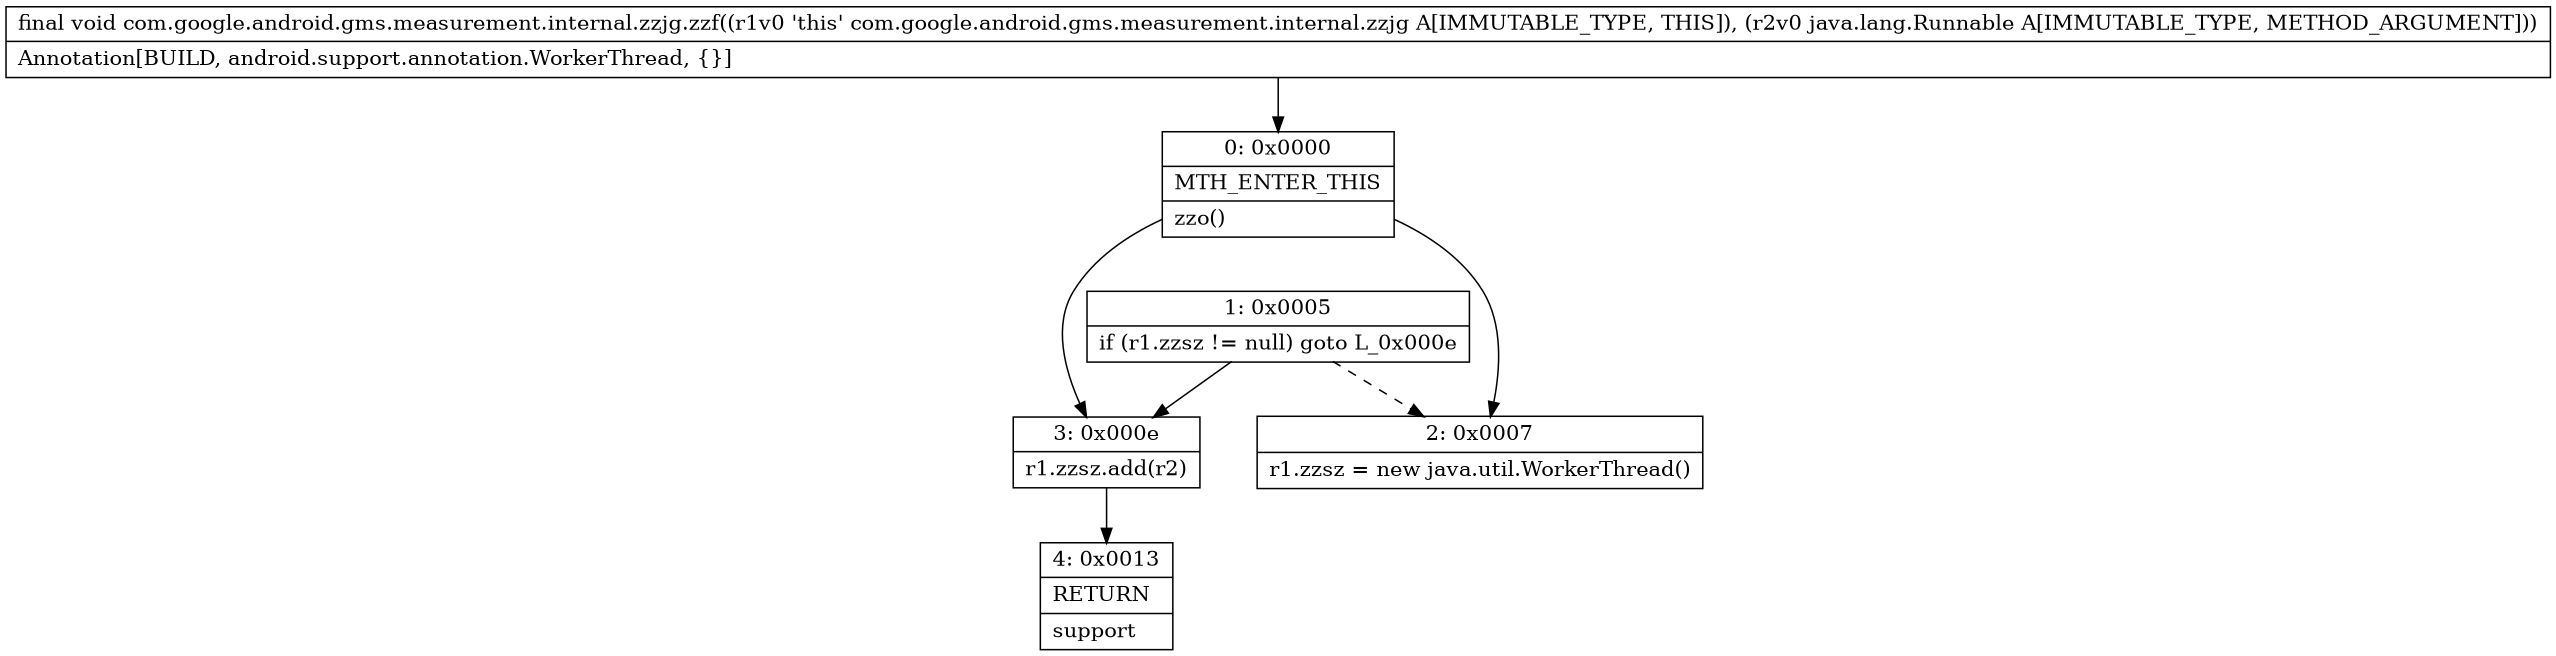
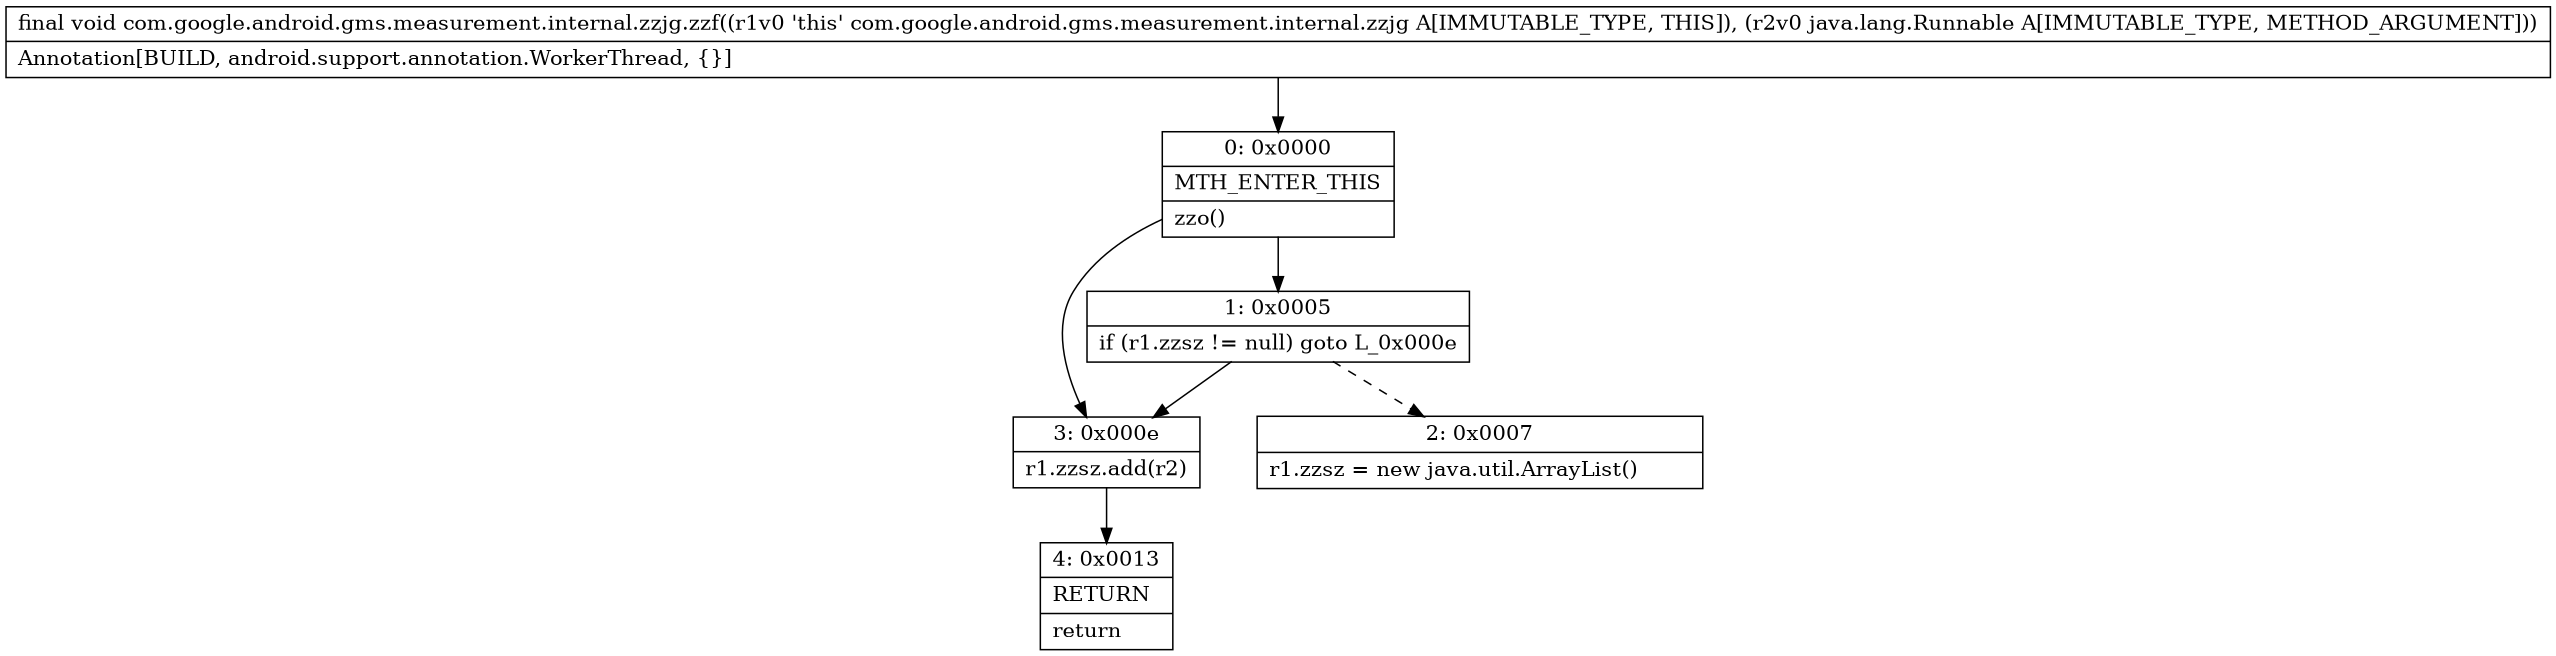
edge "0: 0x0000" -> "2: 0x0007": now "0: 0x0000" -> "1: 0x0005"
node "2: 0x0007": text "r1.zzsz = new java.util.WorkerThread()" -> "r1.zzsz = new java.util.ArrayList()"
node "4: 0x0013": text "support" -> "return"
